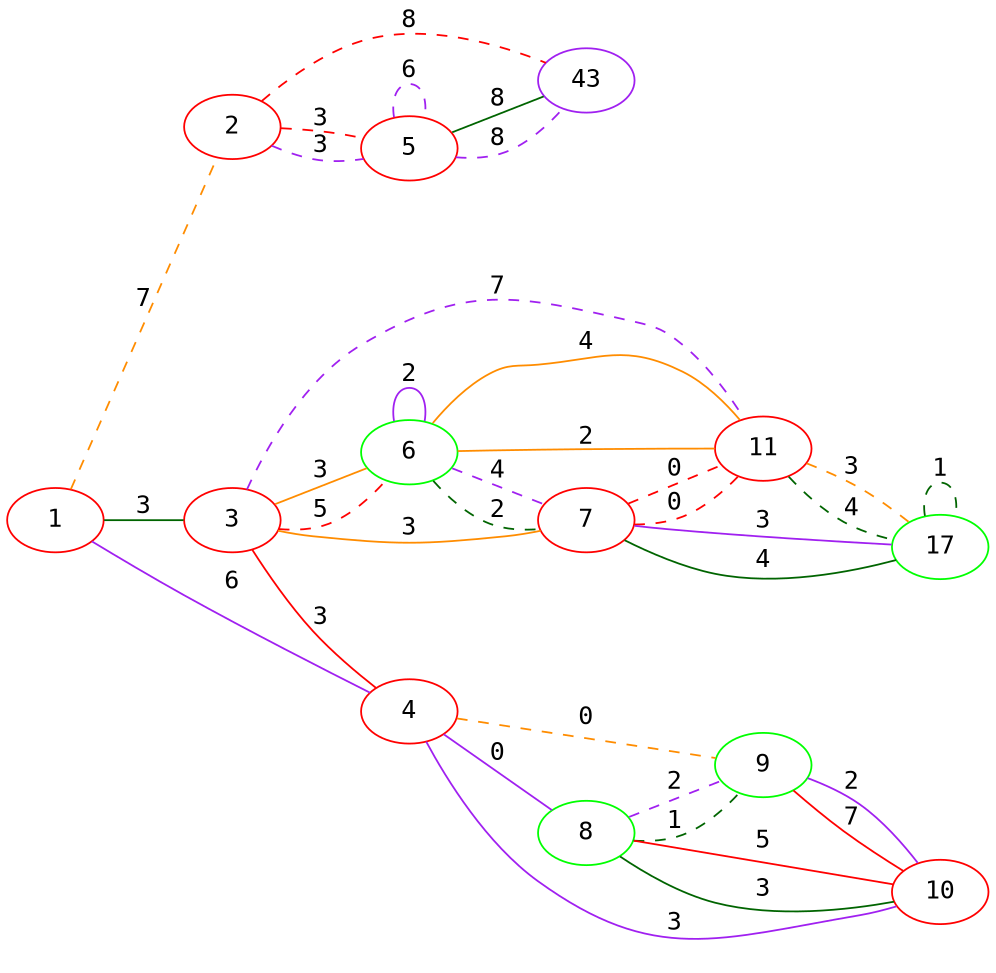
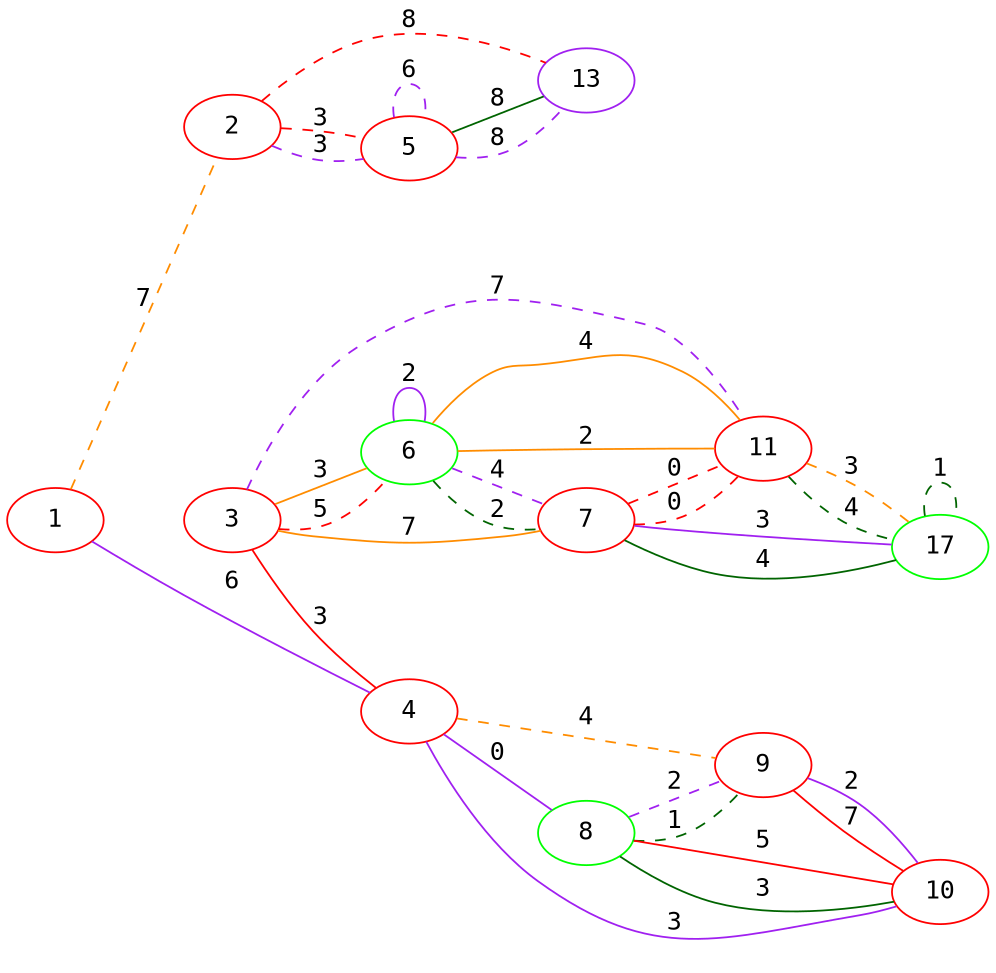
node "43": label "43" -> "13"
edge "1" -- "3": removed, label "3"
edge "3" -- "7": label "3" -> "7"
edge "4" -- "9": label "0" -> "4"
node "9": color green -> red
